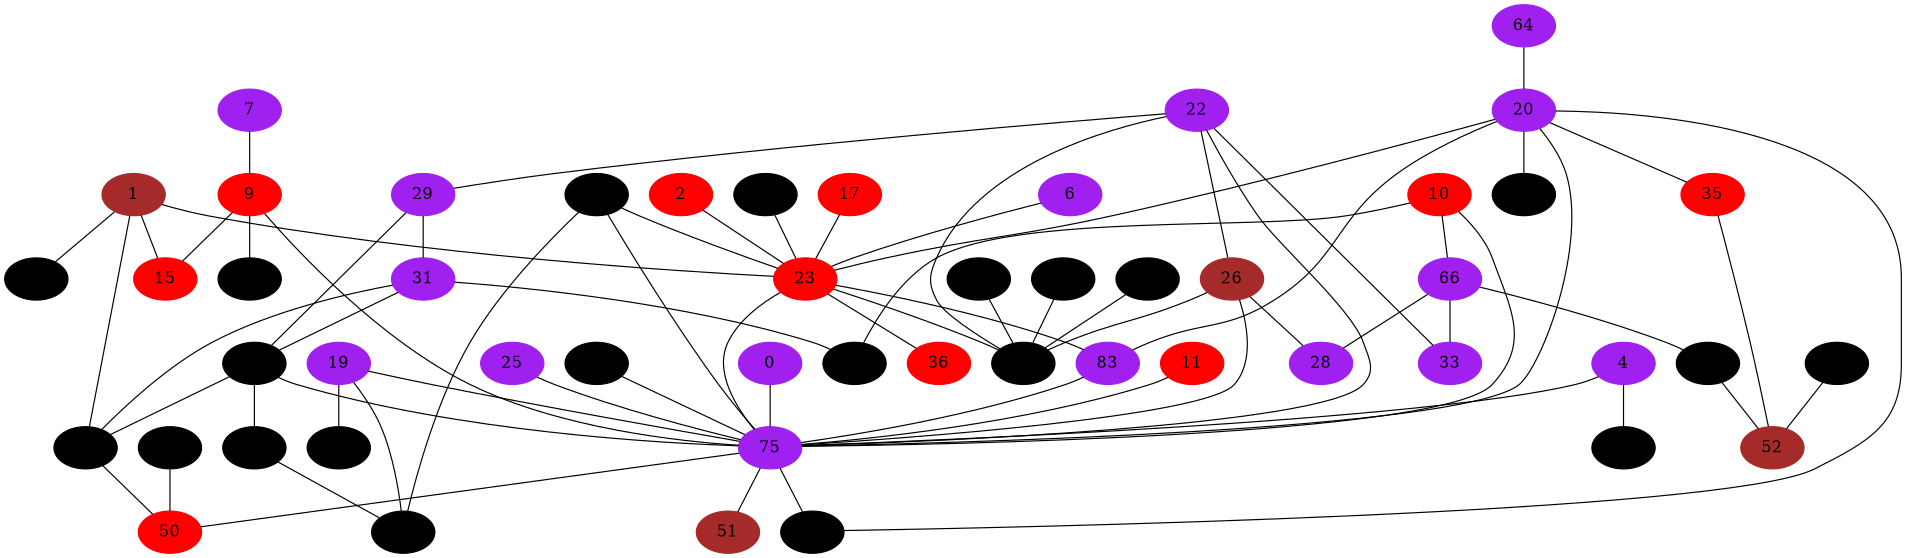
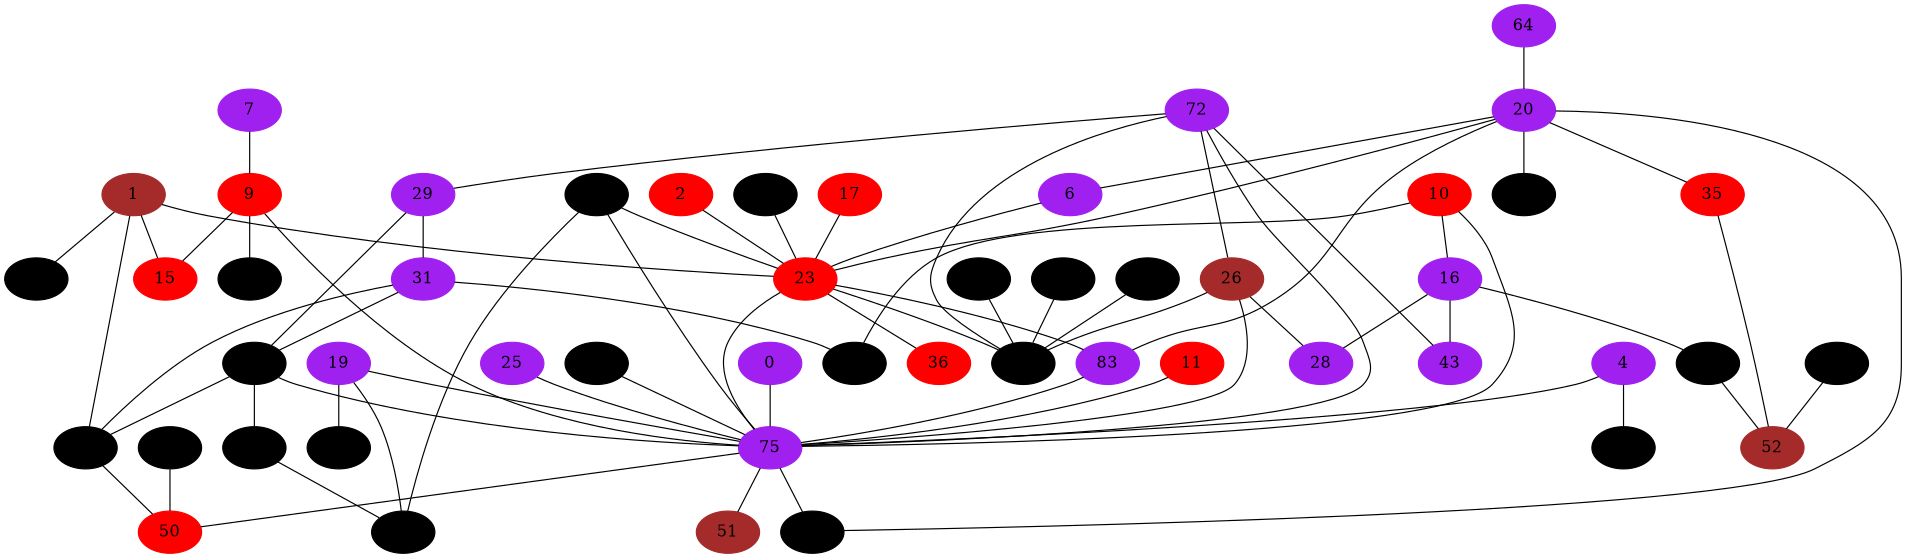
node "22": label "22" -> "72"
node "66": label "66" -> "16"
node "33": label "33" -> "43"
edge "20" -- "75": now "20" -- "6"
